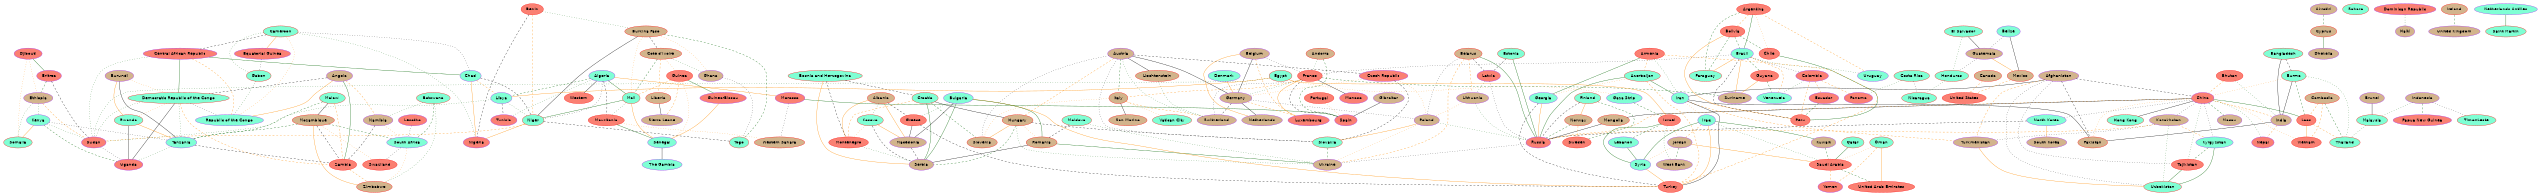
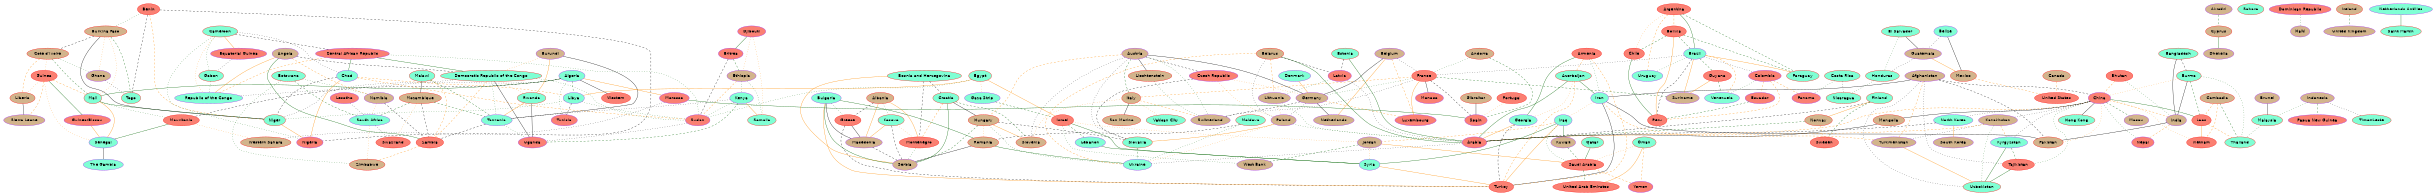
node "Gibraltar": color purple -> red
edge "Niger" -- "Togo": now "Benin" -- "Togo"
edge "Niger" -- "Sudan": now "Chad" -- "Sudan"
node "Russia": label "Russia" -> "Arabia"
node "Ukraine": fillcolor tan -> aquamarine
edge "Mozambique" -- "Zimbabwe": removed
